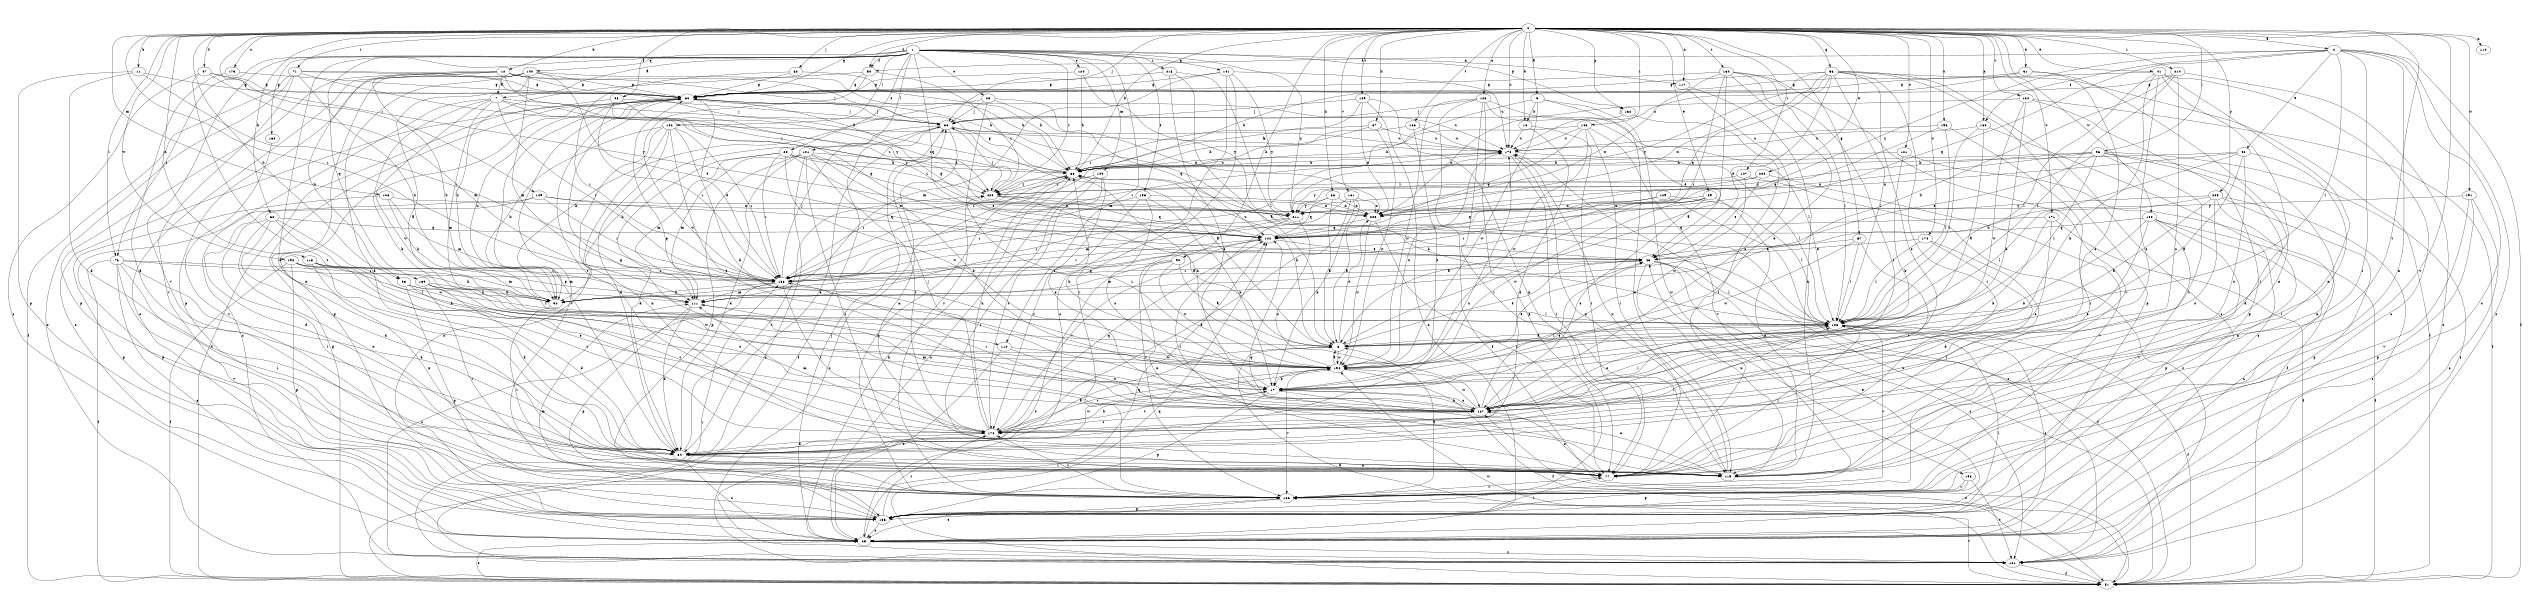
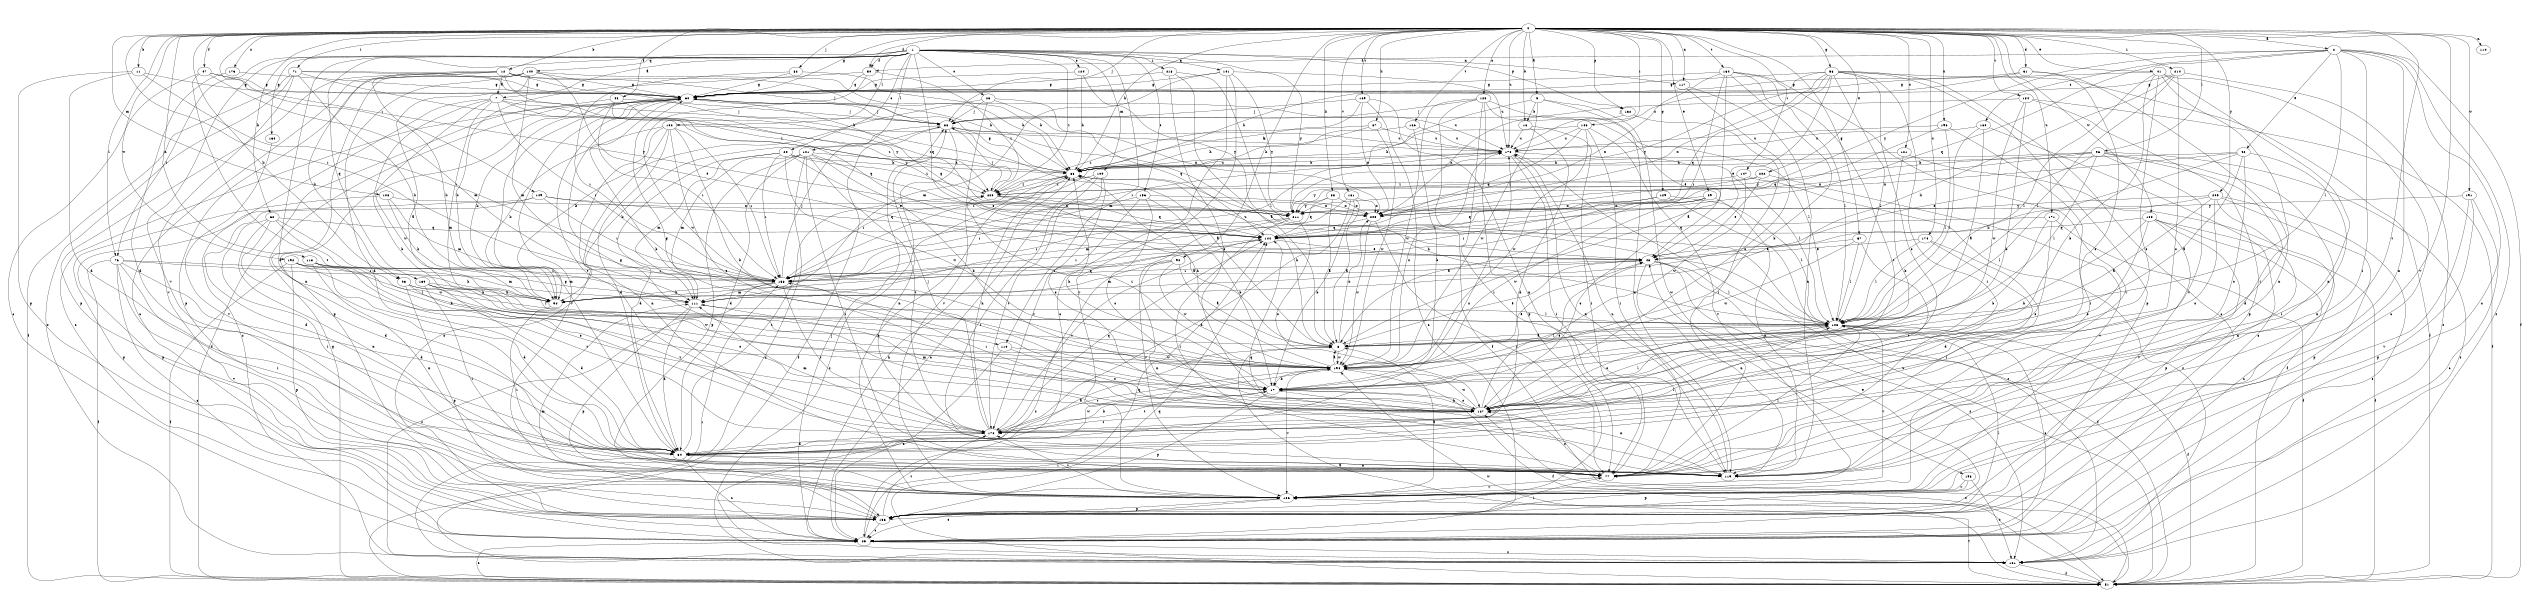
edge "0" -> "160": now "0" -> "129"
edge "60" -> "153": now "60" -> "17"
edge "86" -> "34": removed, label "d"
